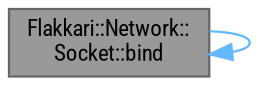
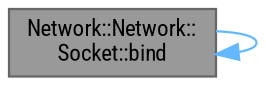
node "Flakkari::Network:: Socket::bind": label "Flakkari::Network:: Socket::bind" -> "Network::Network:: Socket::bind"
